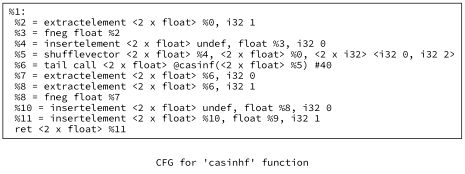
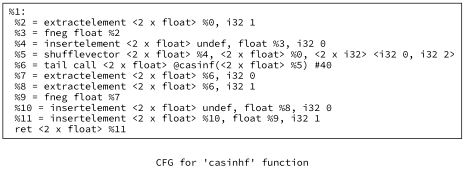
node "%1:": text "%8 = fneg float %7" -> "%9 = fneg float %7"
